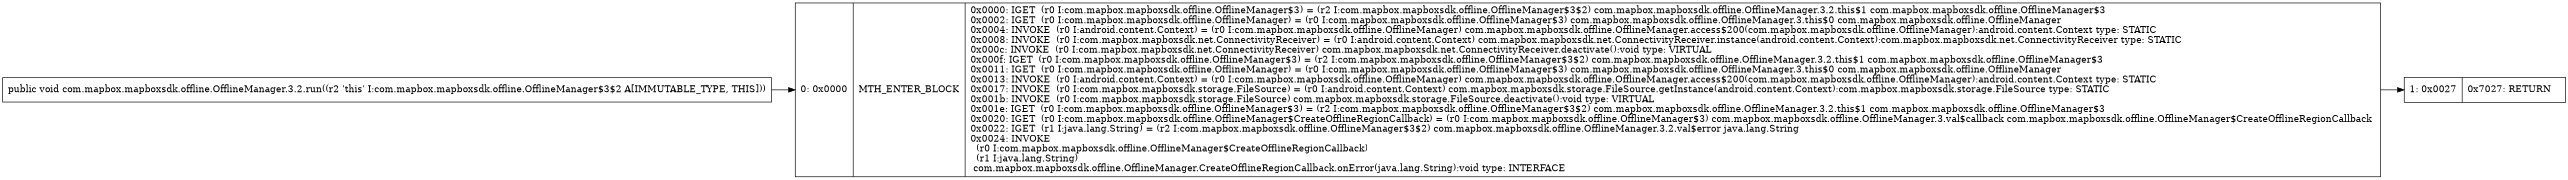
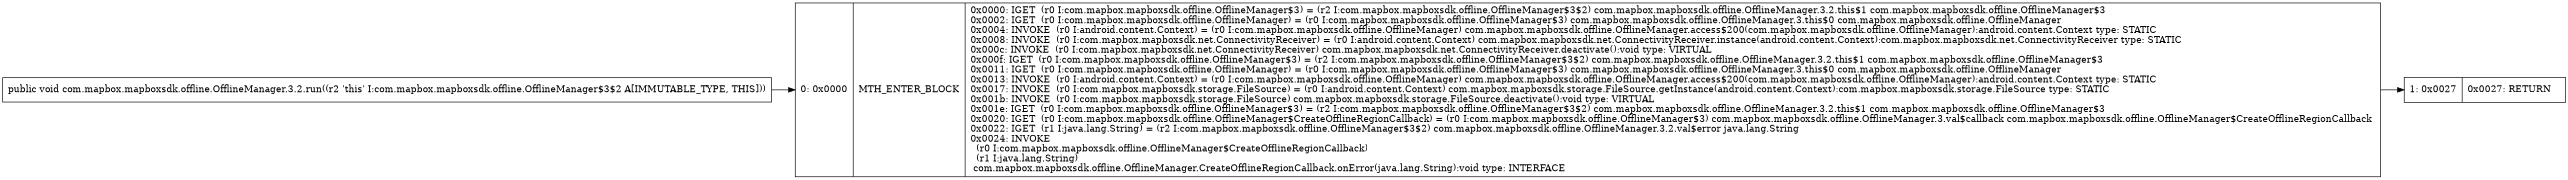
node "1: 0x0027": text "0x7027: RETURN" -> "0x0027: RETURN"
